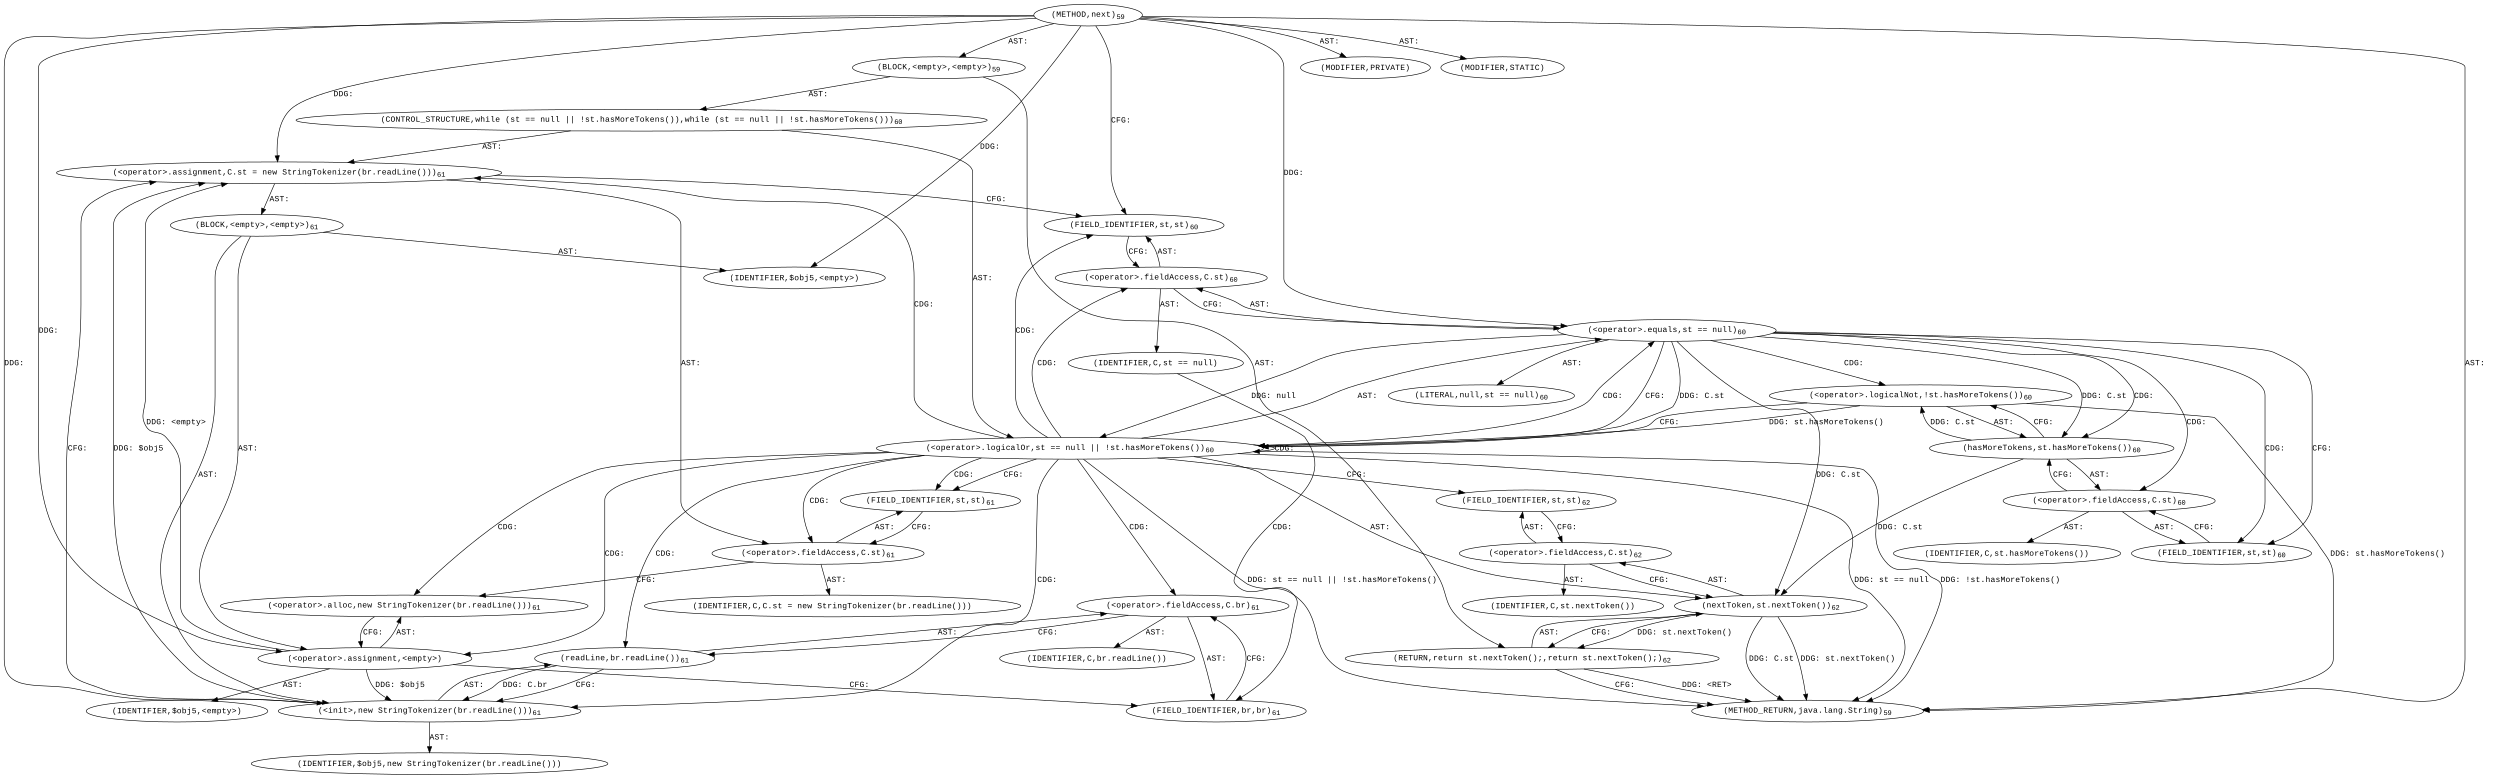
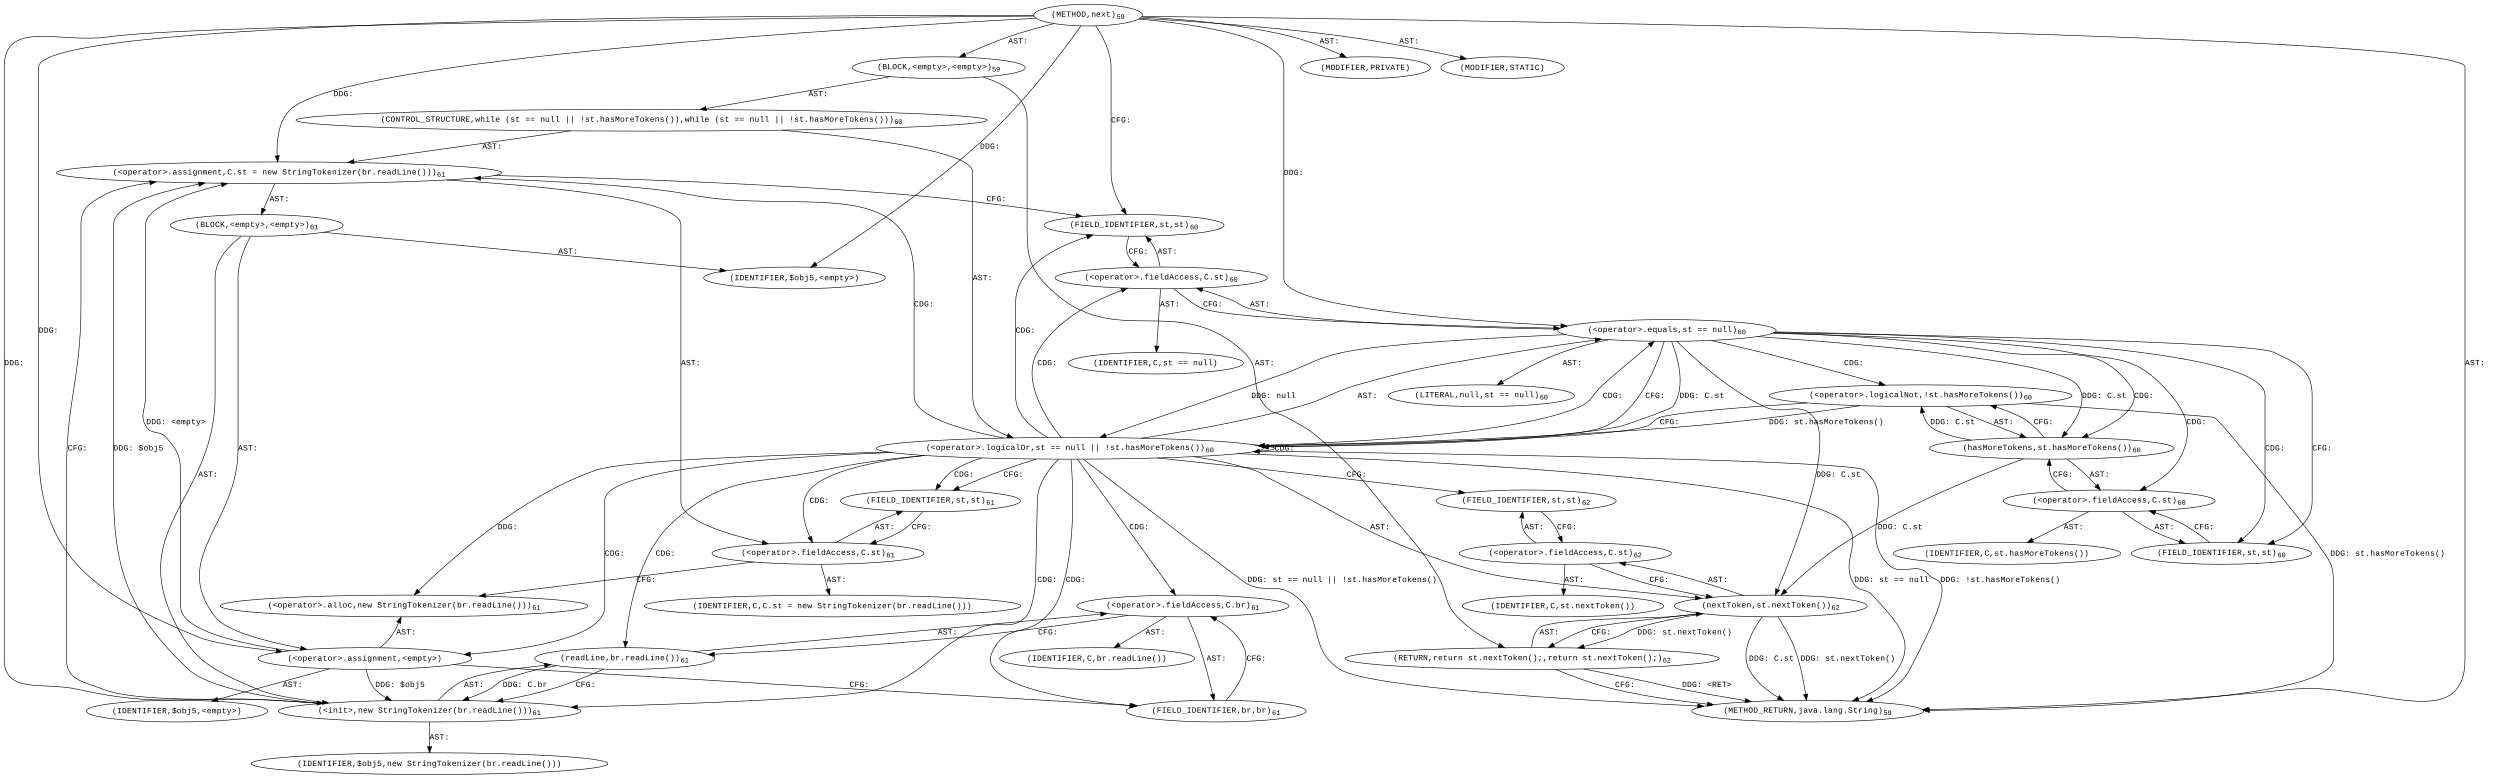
edge "(<operator>.logicalOr,st == null || !st.hasMoreTokens())" -> "(<operator>.alloc,new StringTokenizer(br.readLine()))": label "CDG: " -> "DDG: "
edge "(IDENTIFIER,C,st == null)" -> "(FIELD_IDENTIFIER,br,br)": now "(<operator>.logicalOr,st == null || !st.hasMoreTokens())" -> "(FIELD_IDENTIFIER,br,br)"
edge "(<operator>.alloc,new StringTokenizer(br.readLine()))" -> "(<operator>.assignment,<empty>)": removed, label "CFG:"
